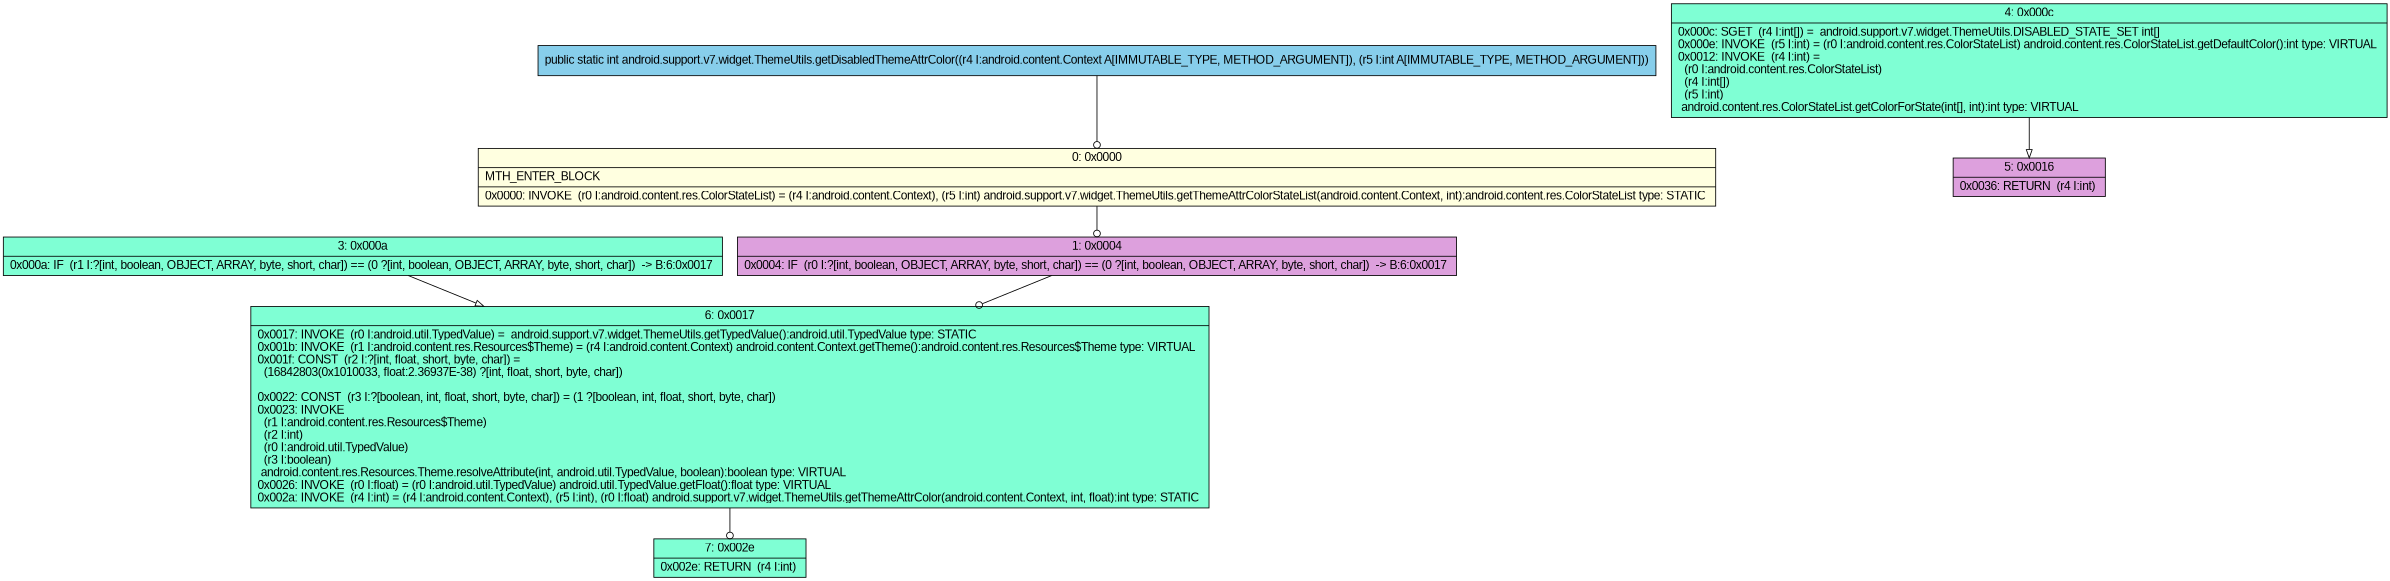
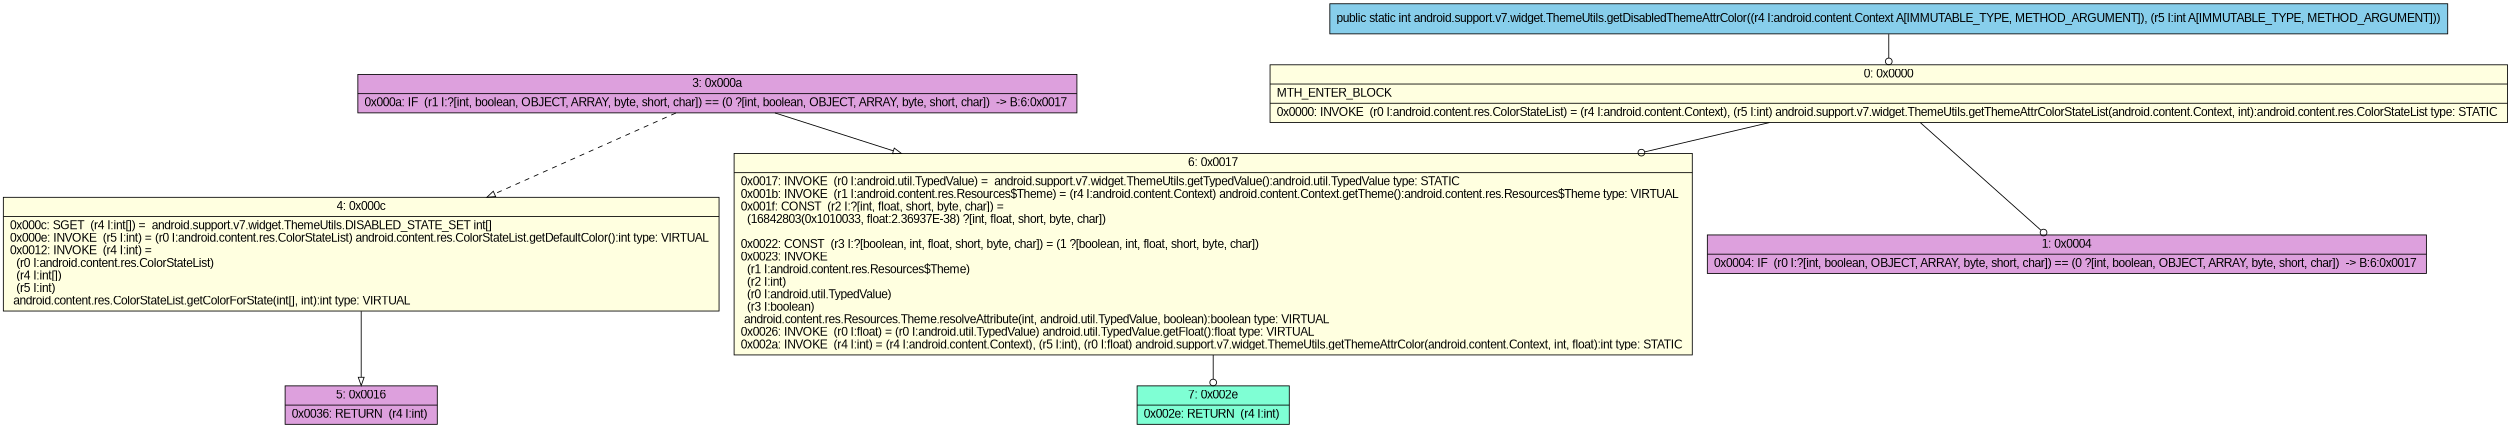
node "4: 0x000c": fillcolor aquamarine -> lightyellow
edge "3: 0x000a" -> "4: 0x000c": added
node "3: 0x000a": fillcolor aquamarine -> plum
edge "1: 0x0004" -> "6: 0x0017": now "0: 0x0000" -> "6: 0x0017"
node "6: 0x0017": fillcolor aquamarine -> lightyellow
